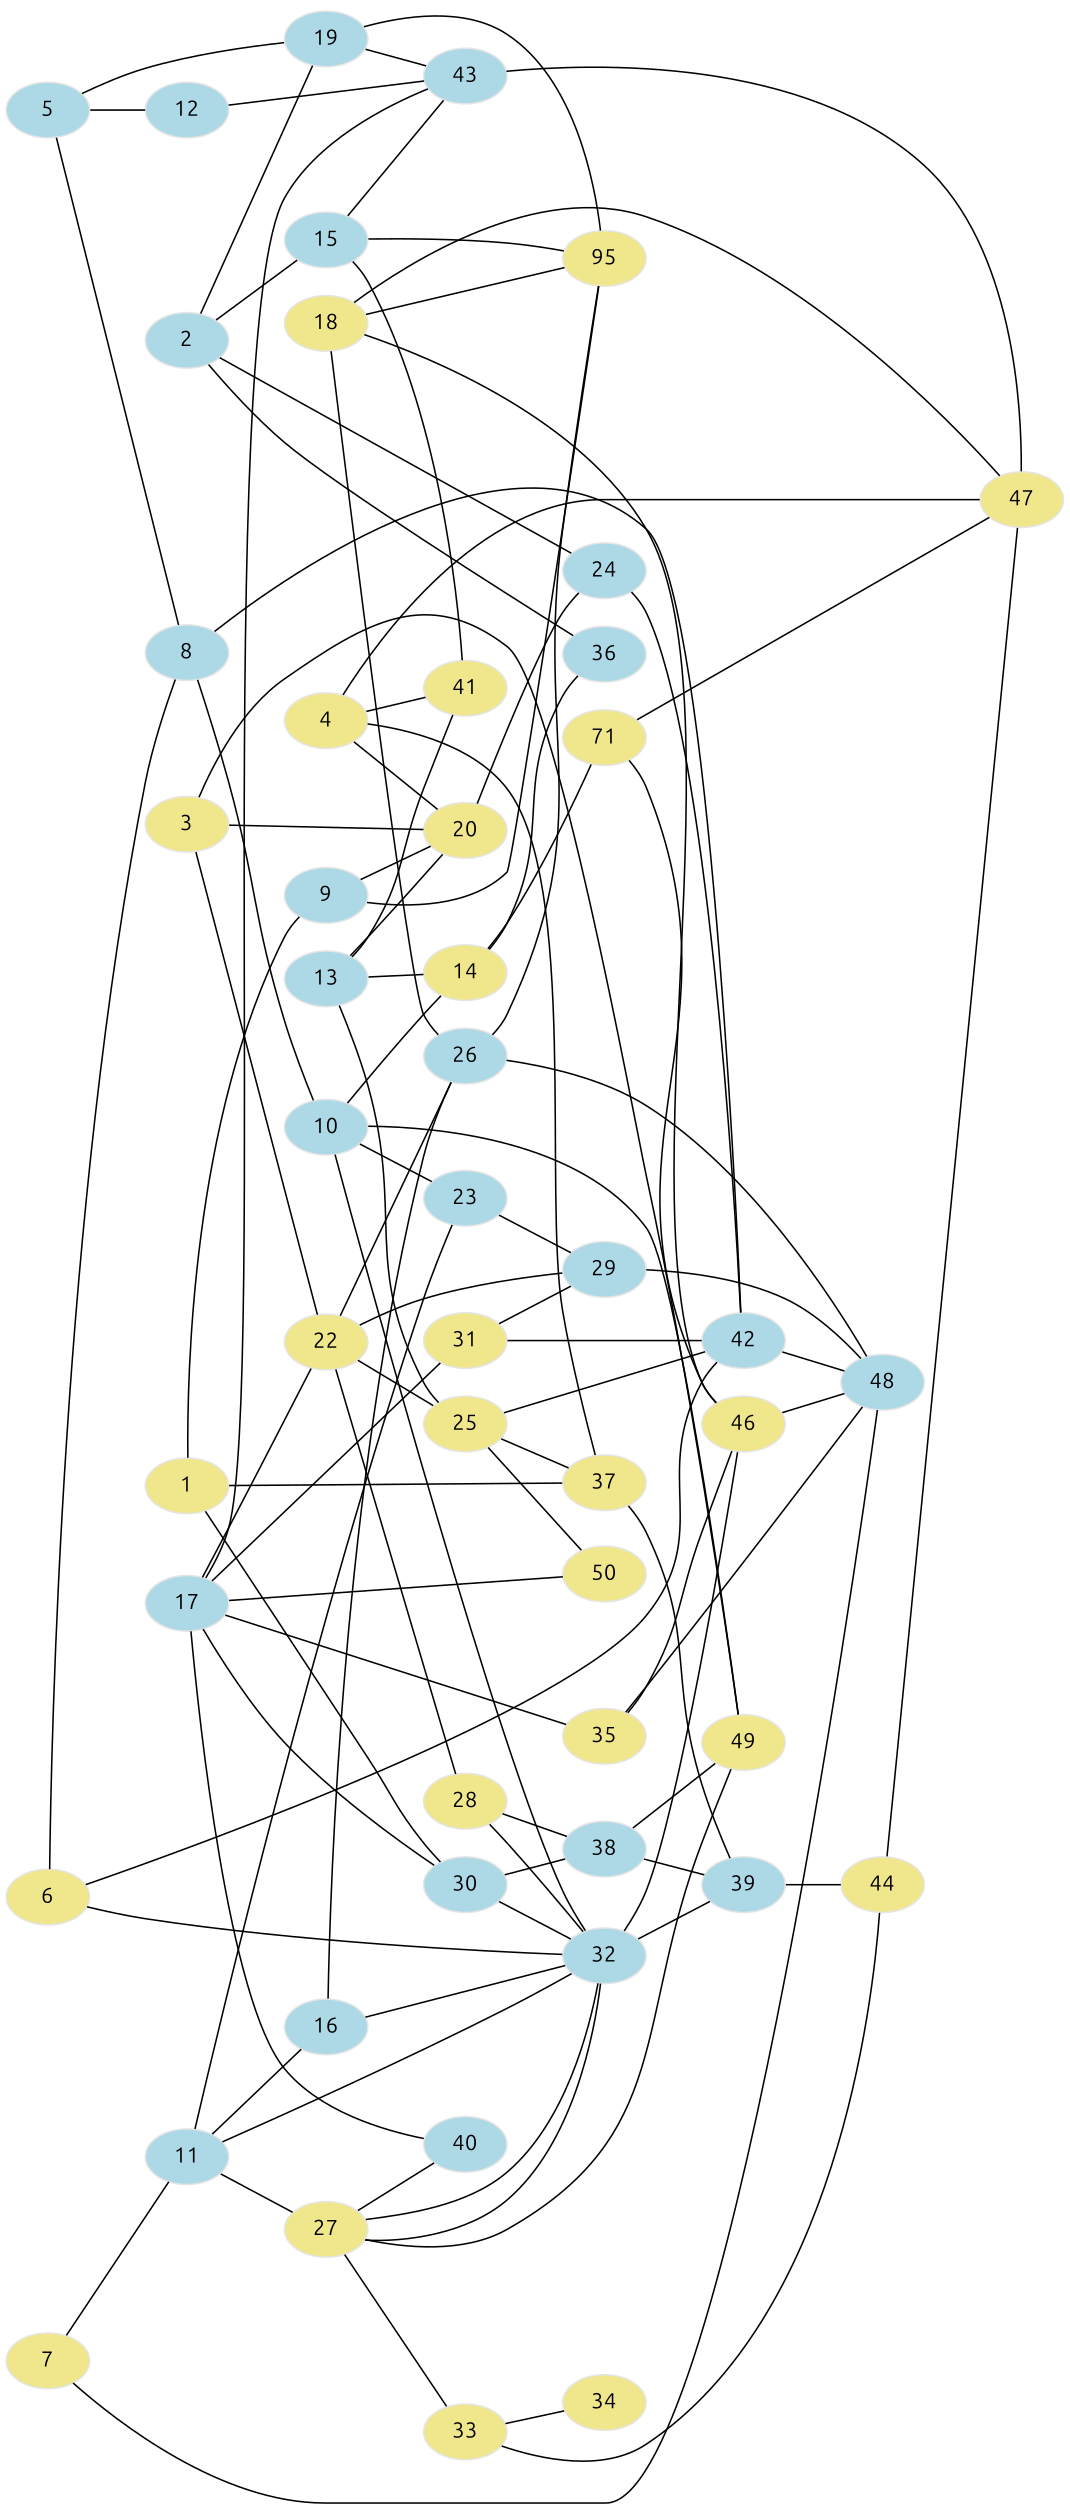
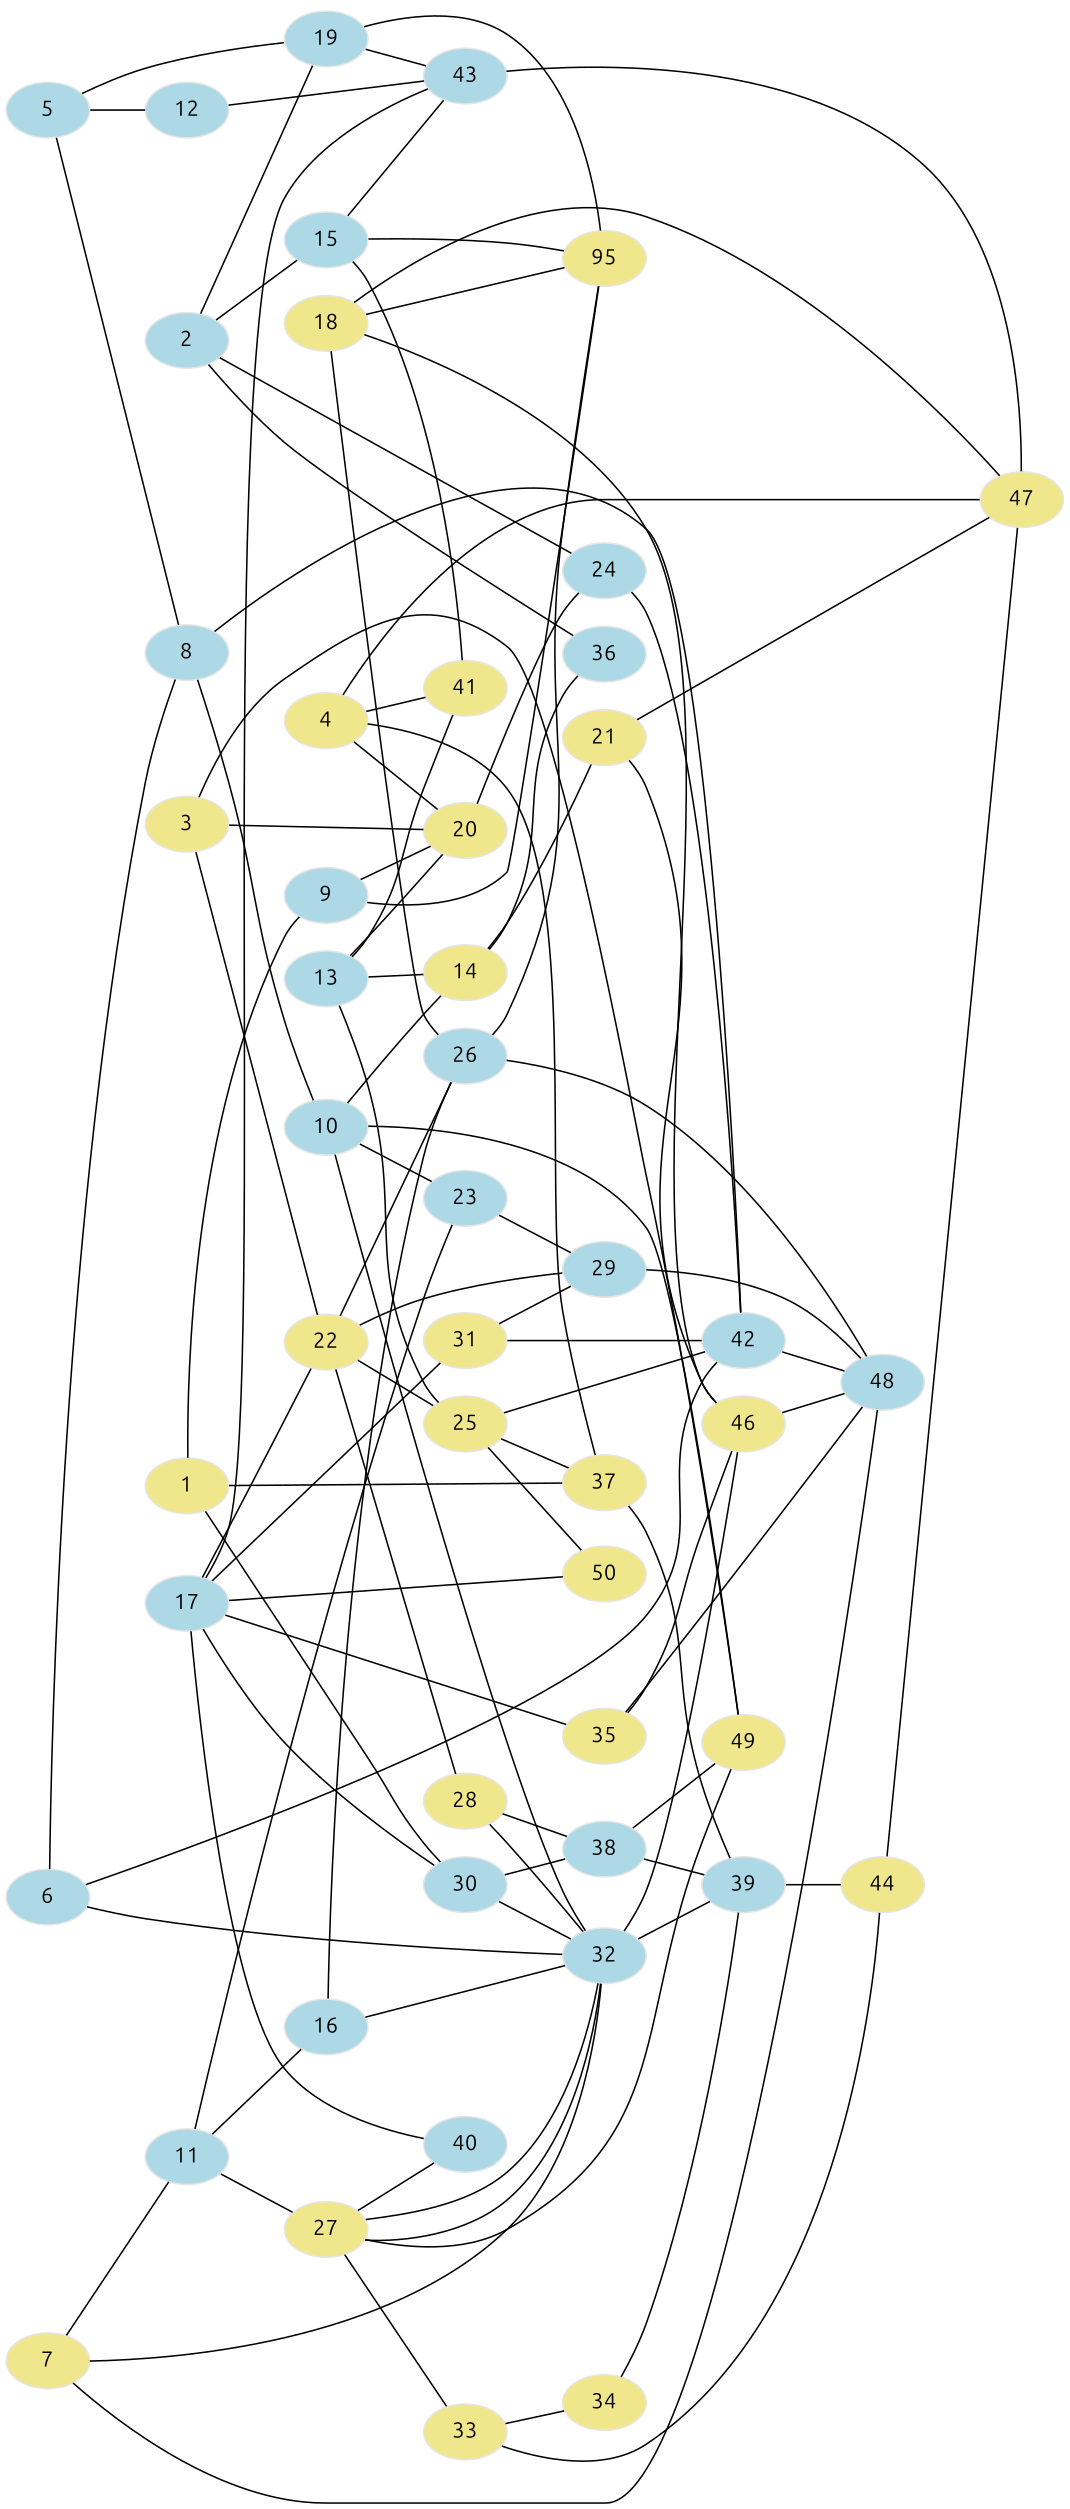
node "71": label "71" -> "21"
node "6": fillcolor khaki -> lightblue
edge "32" -- "11": now "32" -- "7"
edge "39" -- "34": added
